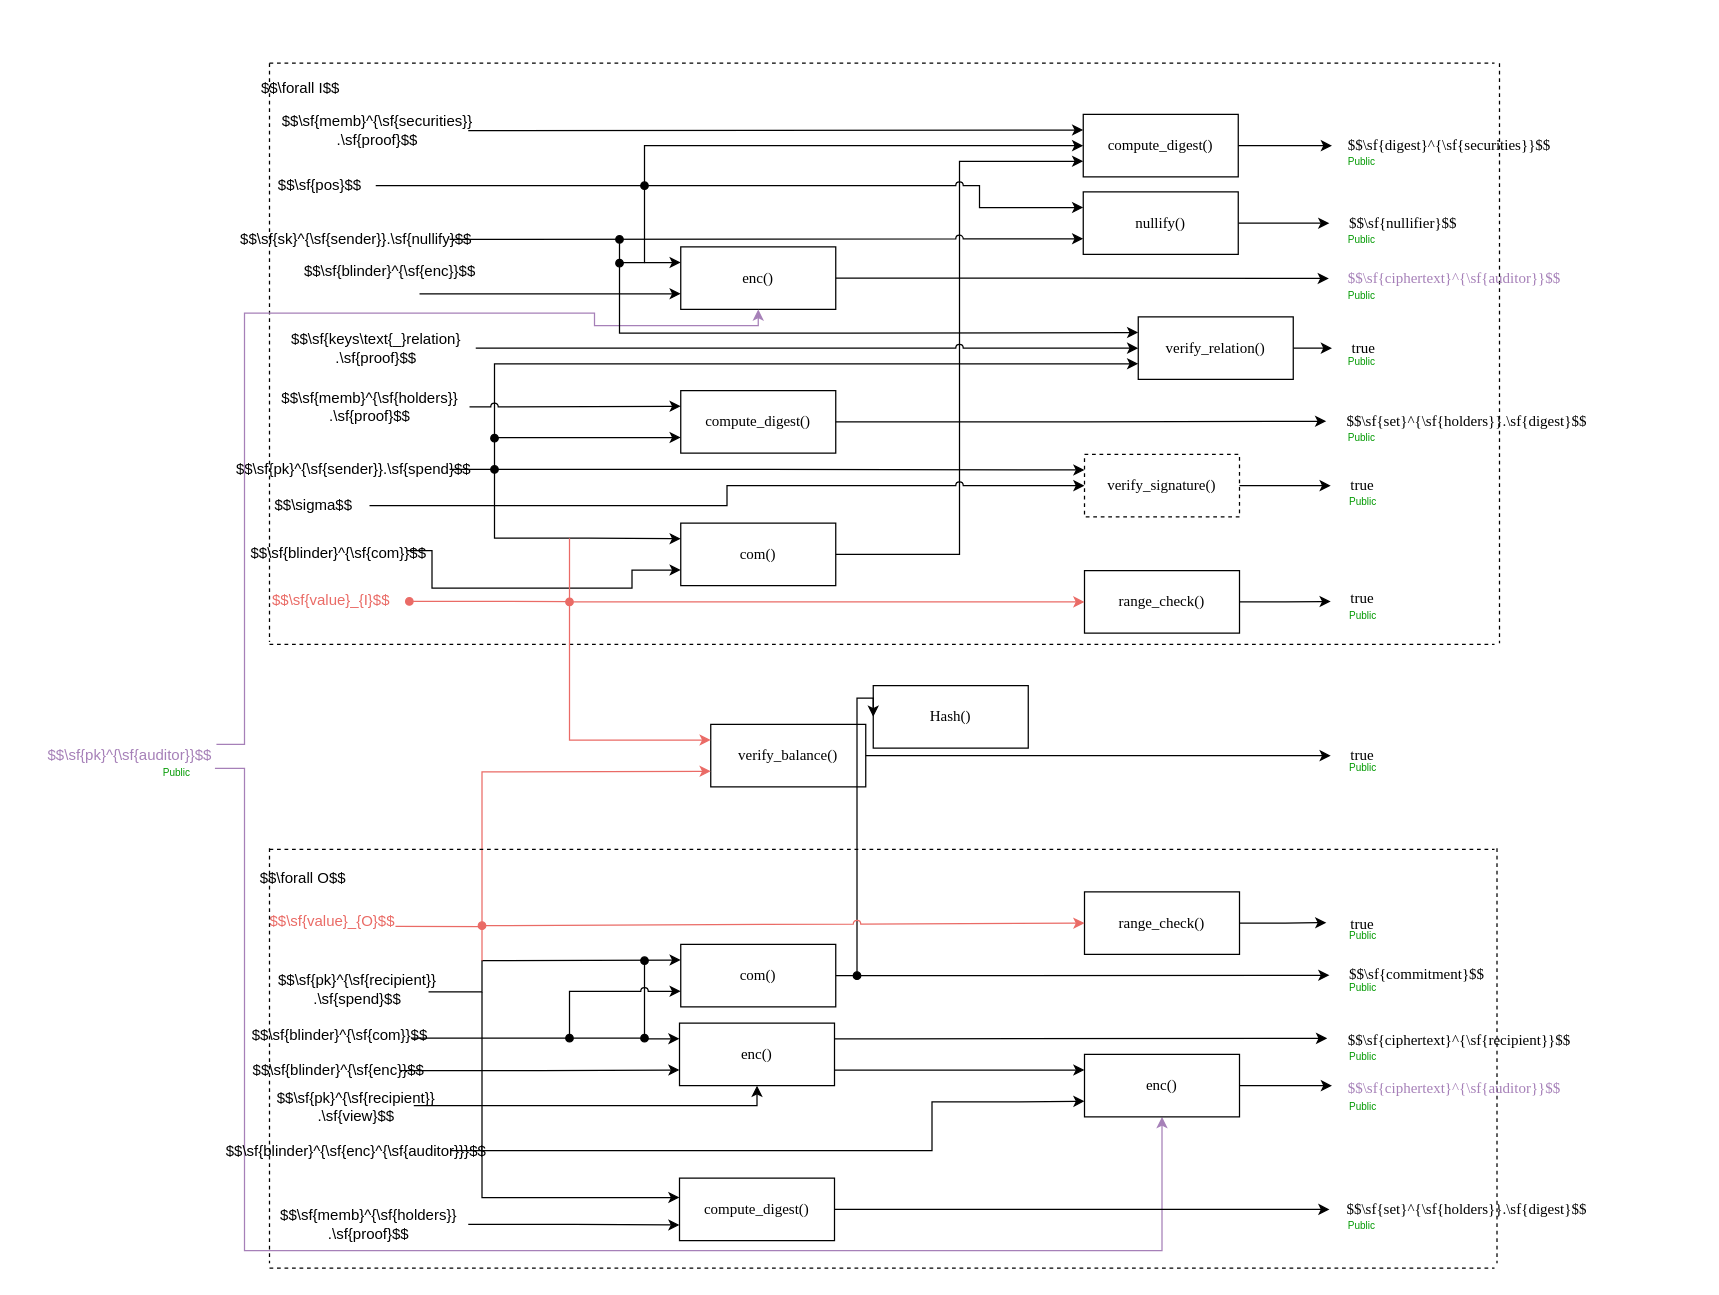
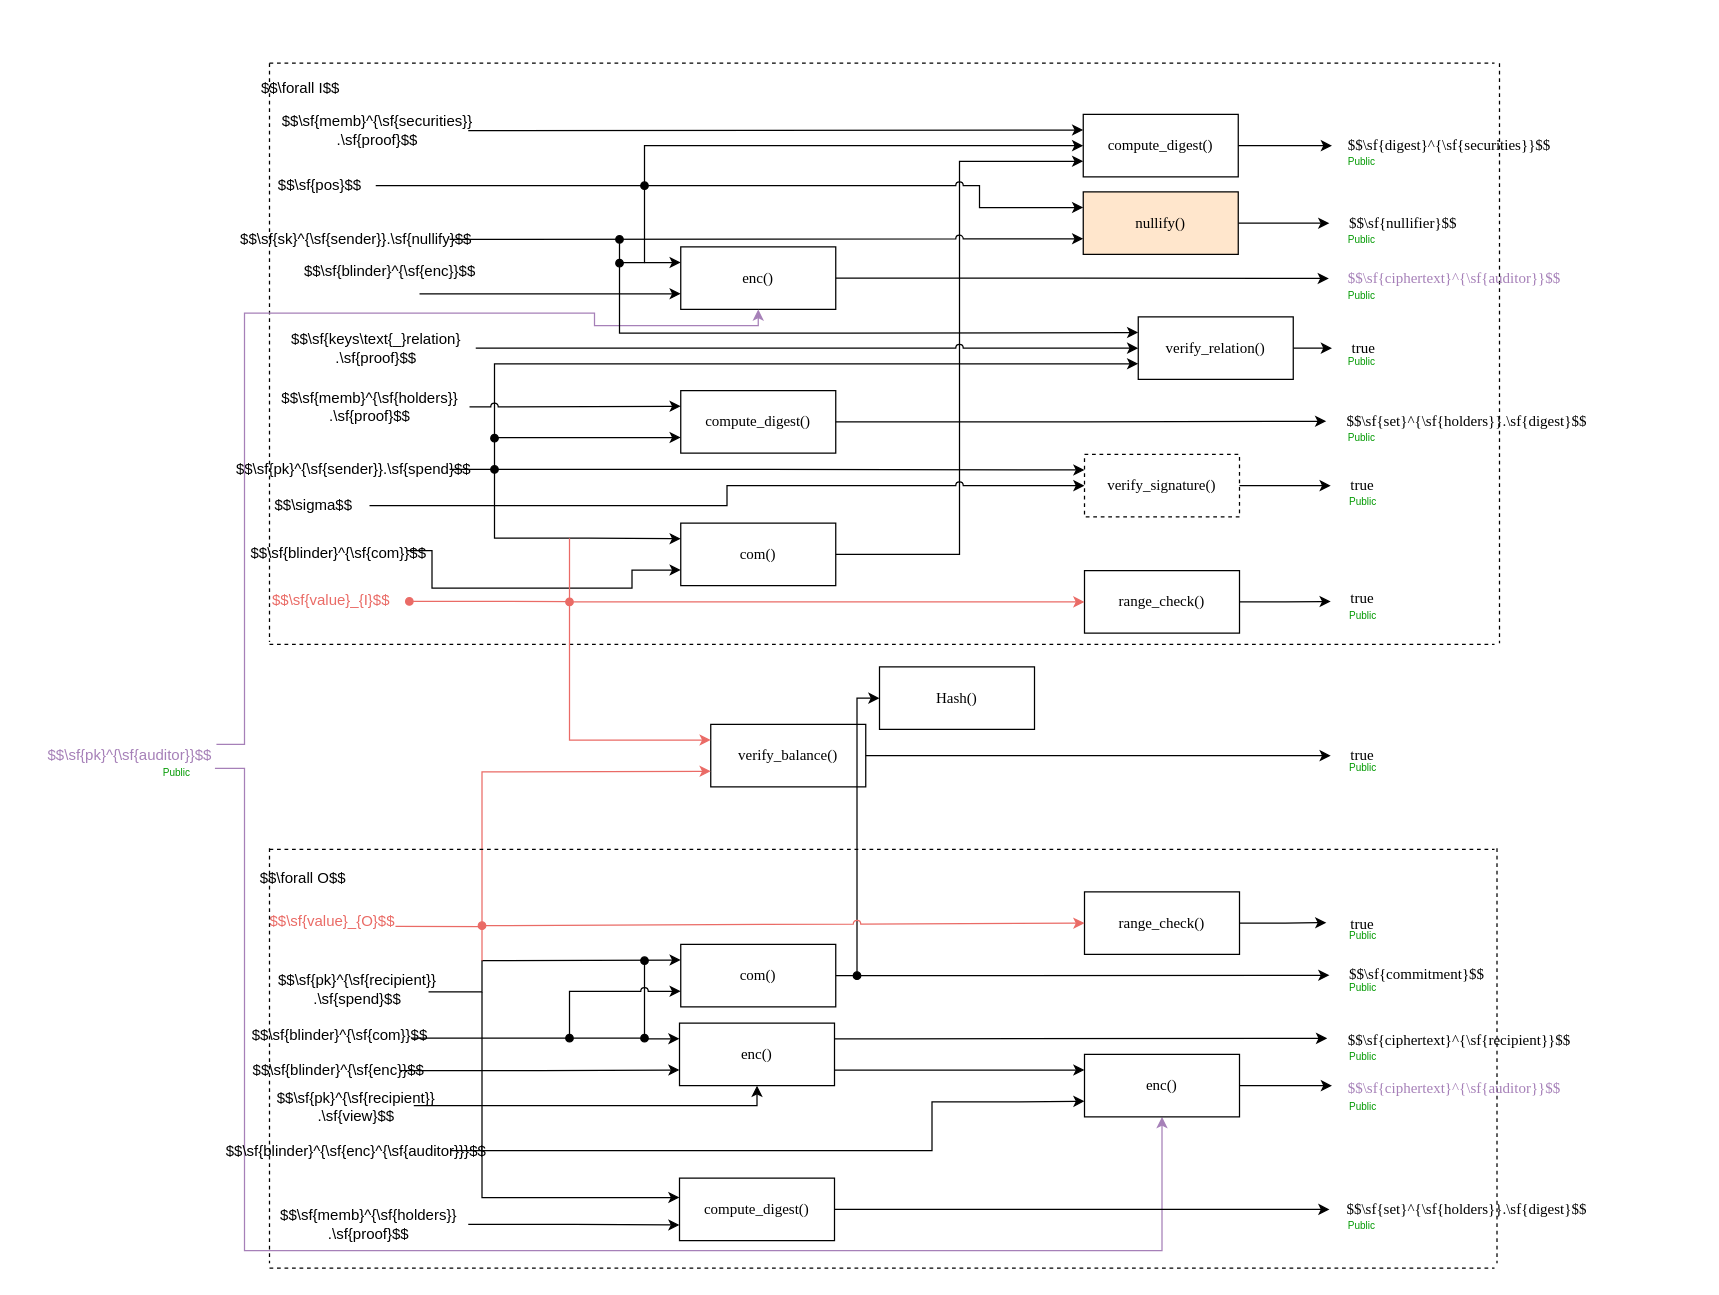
node "nullify()": fillcolor #ffffff -> #ffe6cc
node "Hash()": moved (951, 717) -> (957, 698)
